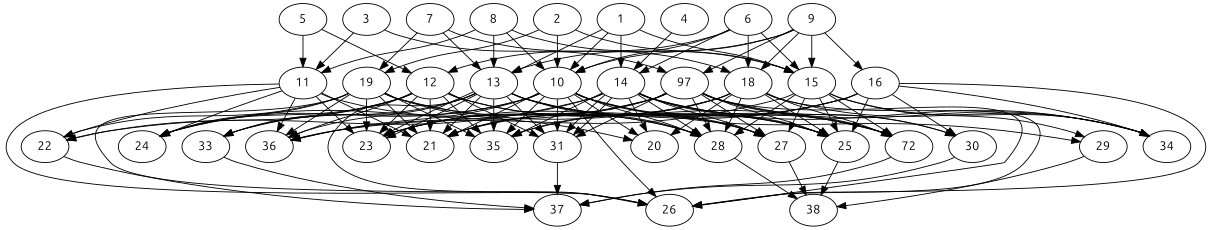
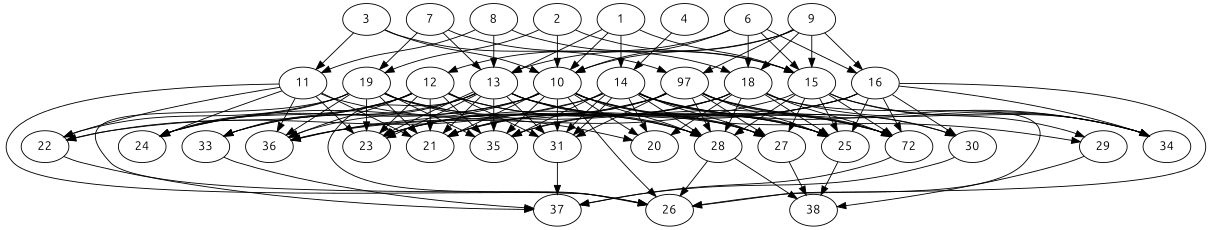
node "5": removed
edge "8" -> "10": now "3" -> "10"
edge "6" -> "14": now "6" -> "16"
edge "16" -> "72": added
edge "97" -> "26": now "28" -> "26"
